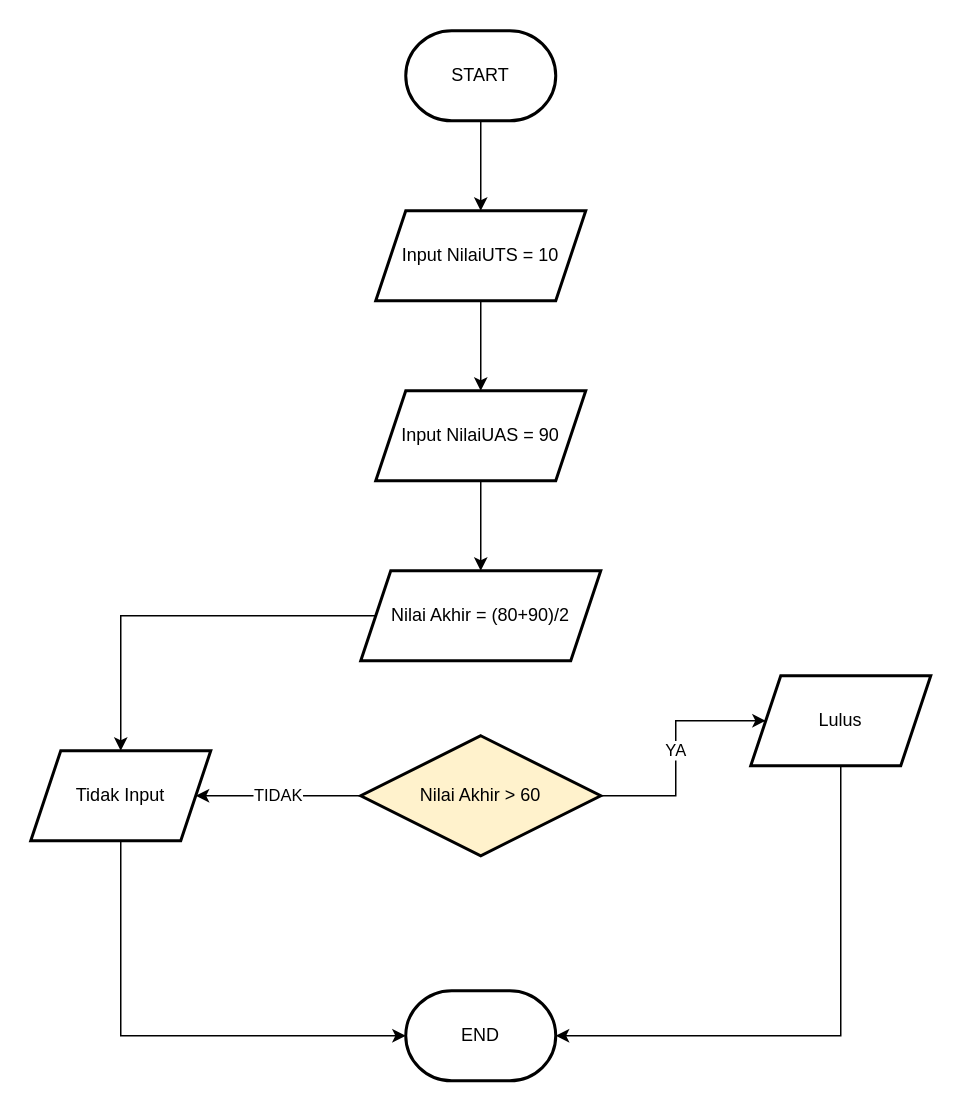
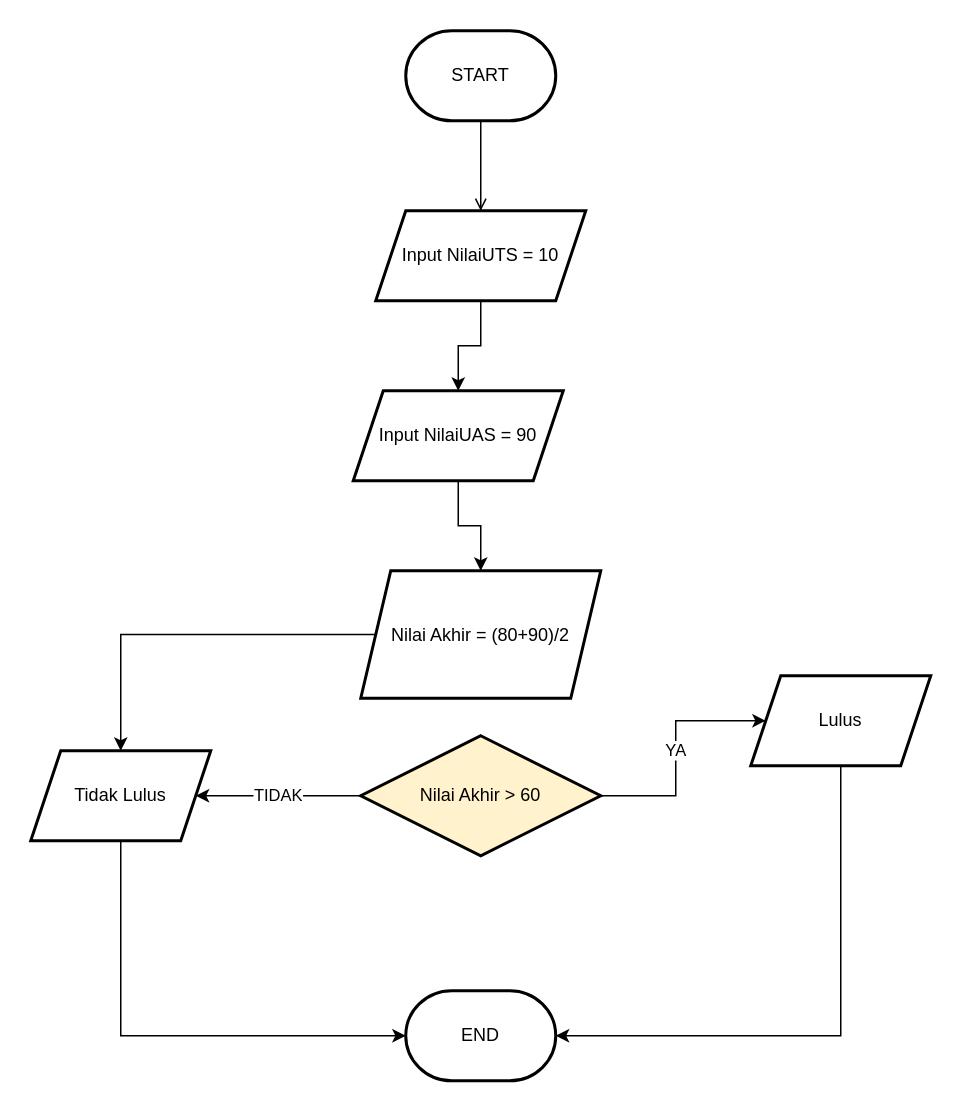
edge "START" -> "Input NilaiUTS = 10": arrowhead classic -> open
node "Input NilaiUAS = 90": moved (481, 436) -> (458, 436)
node "Nilai Akhir = (80+90)/2": size 240x90 -> 240x128
node "Tidak Input": label "Tidak Input" -> "Tidak Lulus"
